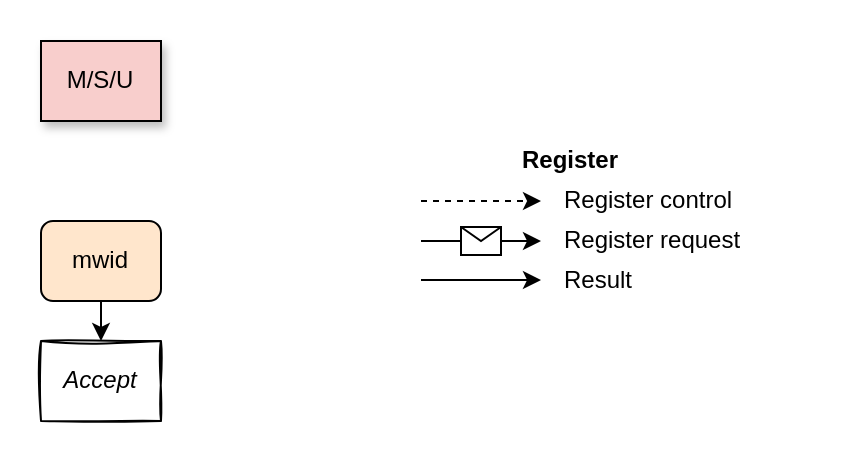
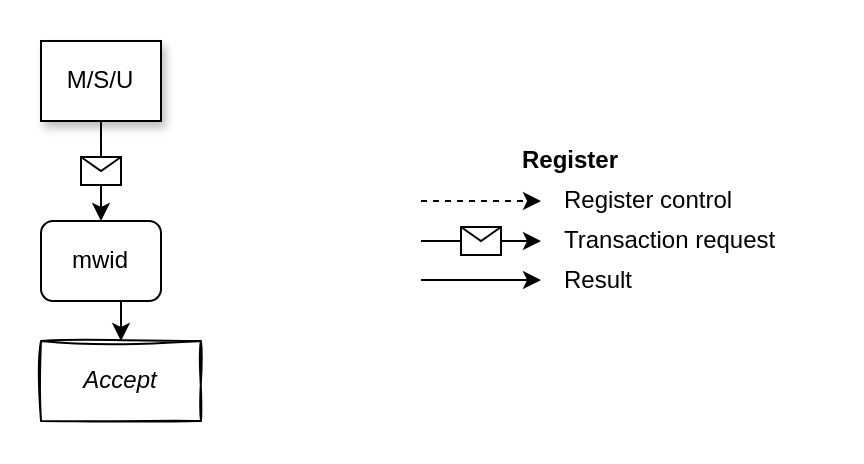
node "M/S/U": fillcolor #f8cecc -> #ffffff
edge "M/S/U" -> "mwid": added
node "Register request": label "Register request" -> "Transaction request"
node "mwid": fillcolor #ffe6cc -> #ffffff
node "Accept": size 120x80 -> 160x80
